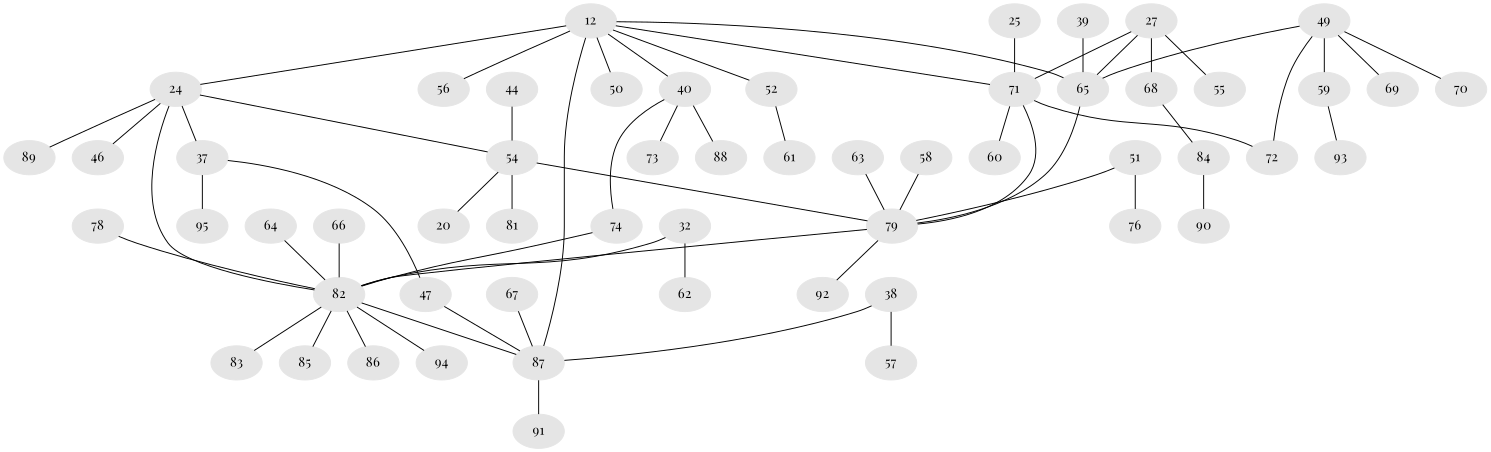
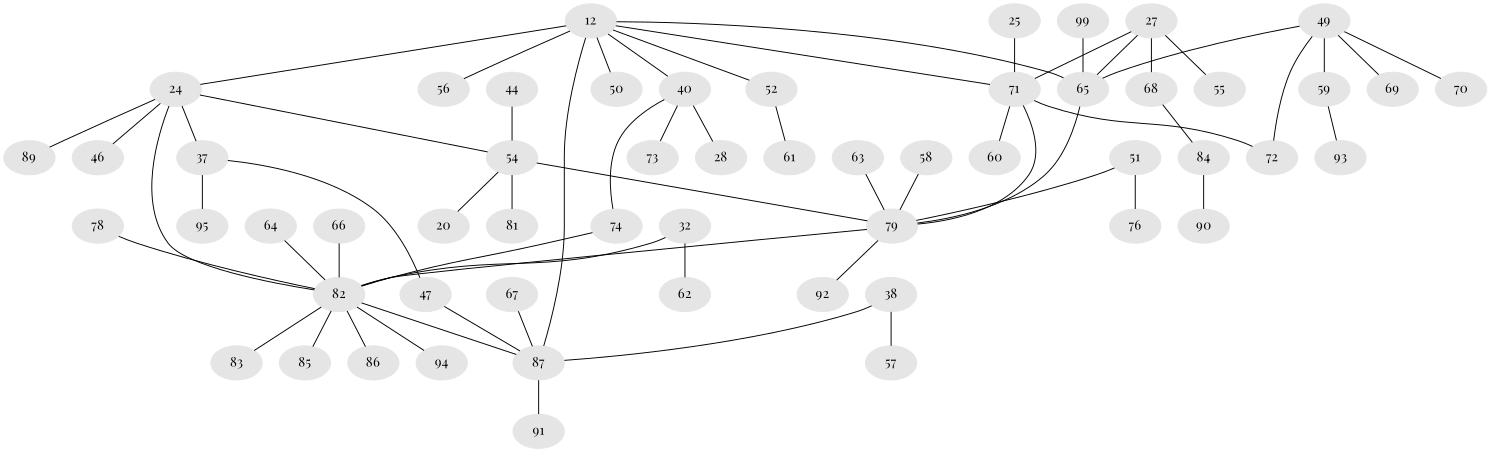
node "39": label "39" -> "99"
node "88": label "88" -> "28"
